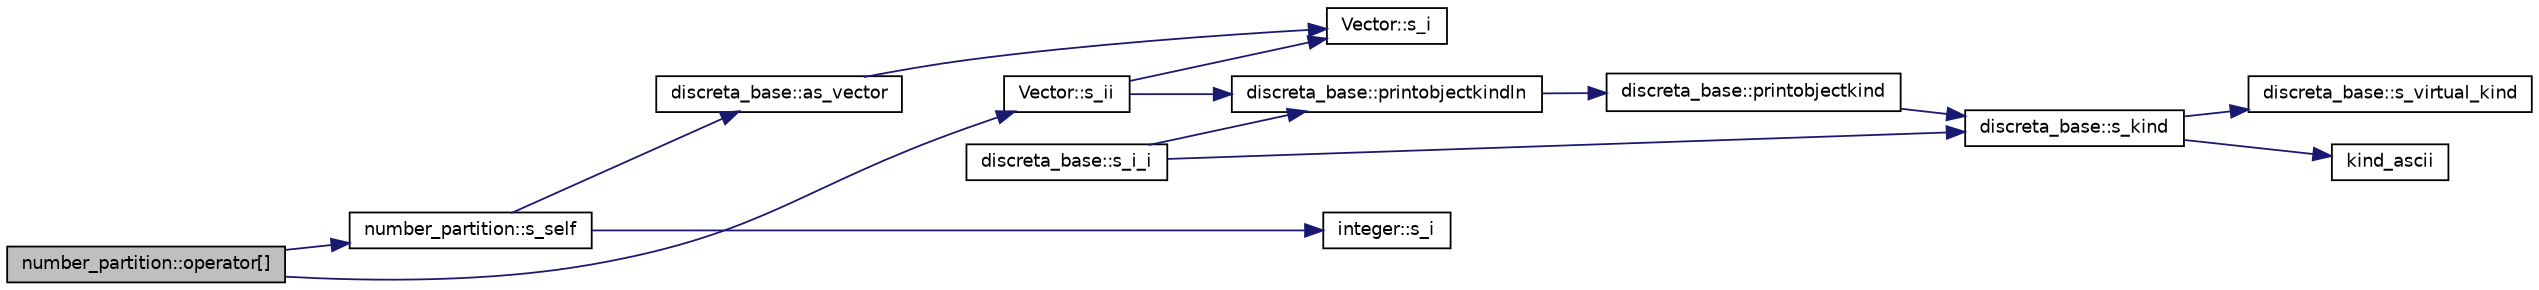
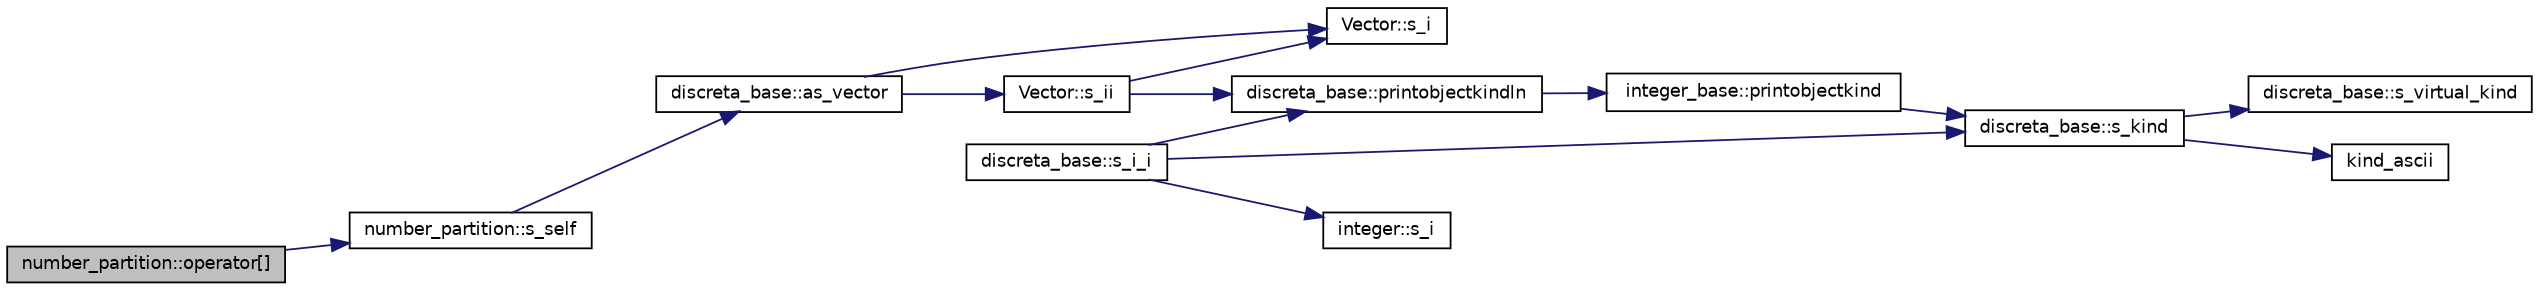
node "discreta_base::printobjectkind": label "discreta_base::printobjectkind" -> "integer_base::printobjectkind"
edge "number_partition::s_self" -> "integer::s_i": now "discreta_base::s_i_i" -> "integer::s_i"
edge "number_partition::operator[]" -> "Vector::s_ii": now "discreta_base::as_vector" -> "Vector::s_ii"
